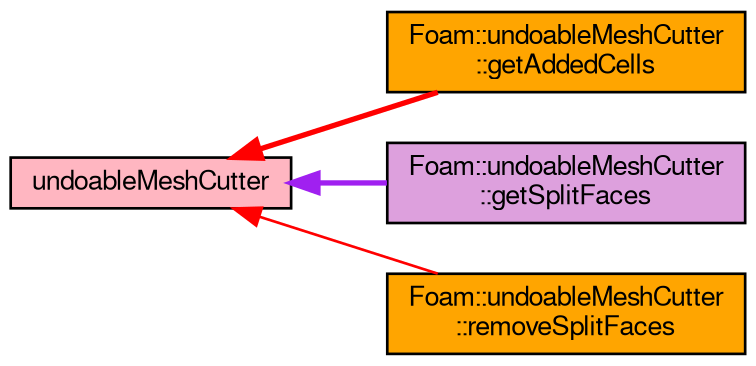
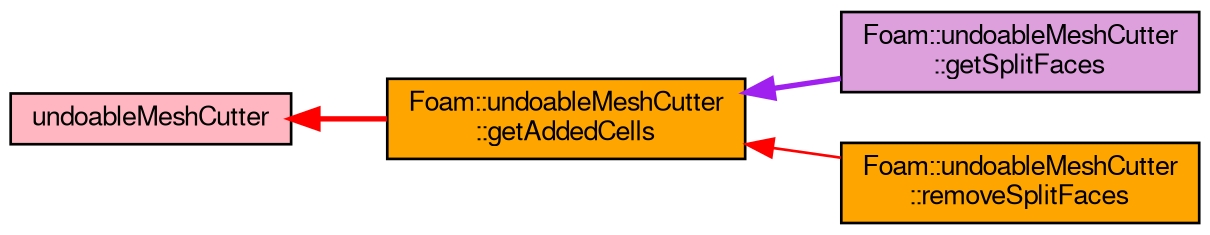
edge "Foam::undoableMeshCutter ::getSplitFaces" -> "undoableMeshCutter": now "Foam::undoableMeshCutter ::getSplitFaces" -> "Foam::undoableMeshCutter ::getAddedCells"
edge "Foam::undoableMeshCutter ::removeSplitFaces" -> "undoableMeshCutter": now "Foam::undoableMeshCutter ::removeSplitFaces" -> "Foam::undoableMeshCutter ::getAddedCells"
